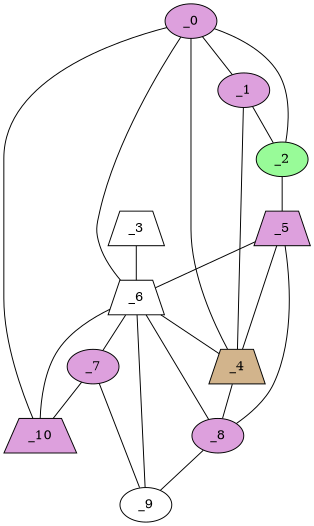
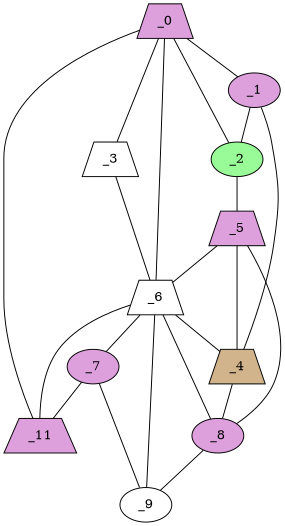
node "_0": shape ellipse -> trapezium
edge "_0" -- "_4": now "_0" -- "_3"
node "_10": label "_10" -> "_11"
